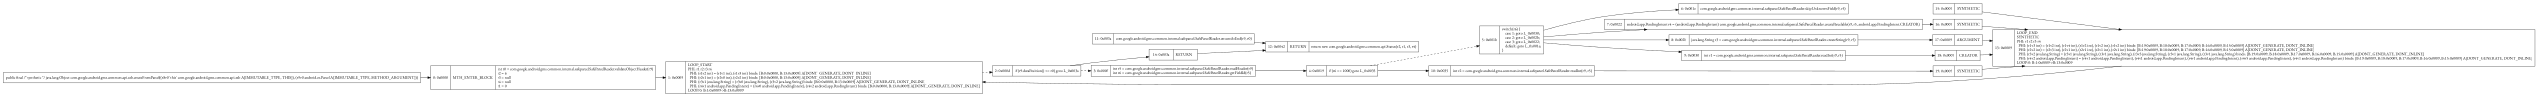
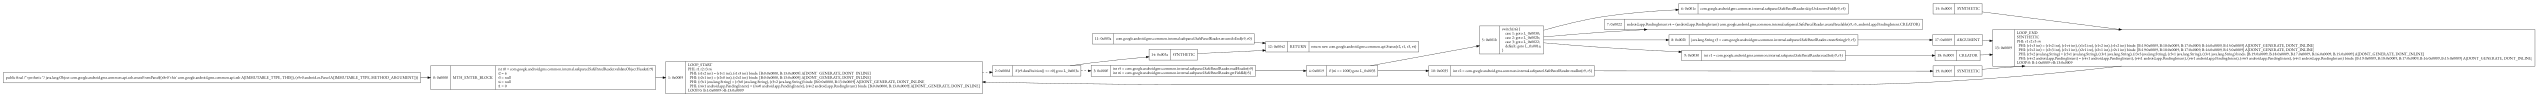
node "16: 0x0009": removed
node "14: 0x003a": text "RETURN" -> "SYNTHETIC"
edge "4: 0x0019" -> "5: 0x001b": style dashed -> solid
